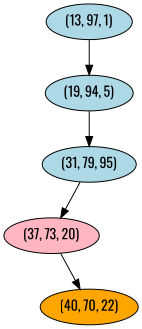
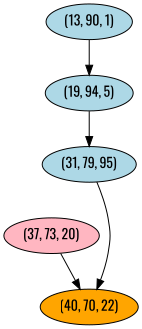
node "(13, 97, 1)": label "(13, 97, 1)" -> "(13, 90, 1)"
edge "(31, 79, 95)" -> "(37, 73, 20)": now "(31, 79, 95)" -> "(40, 70, 22)"
